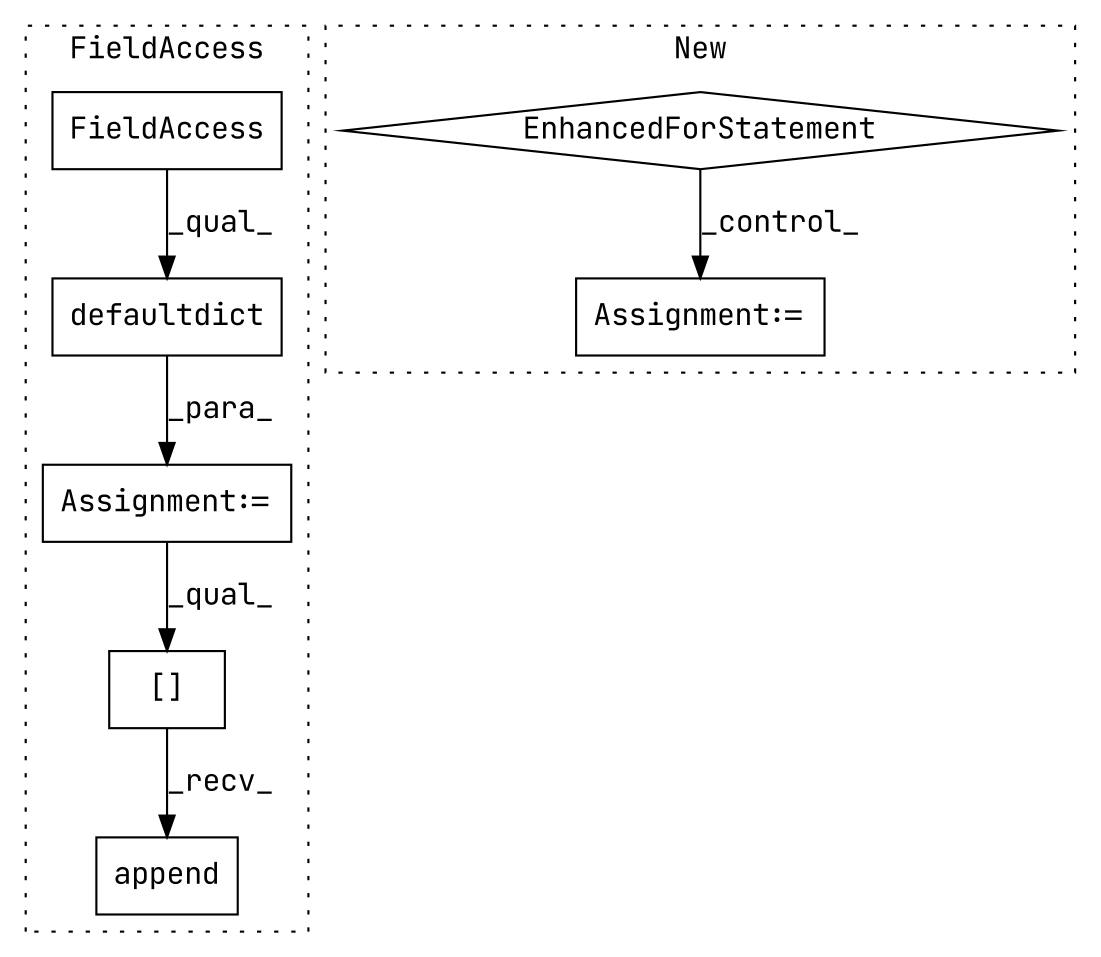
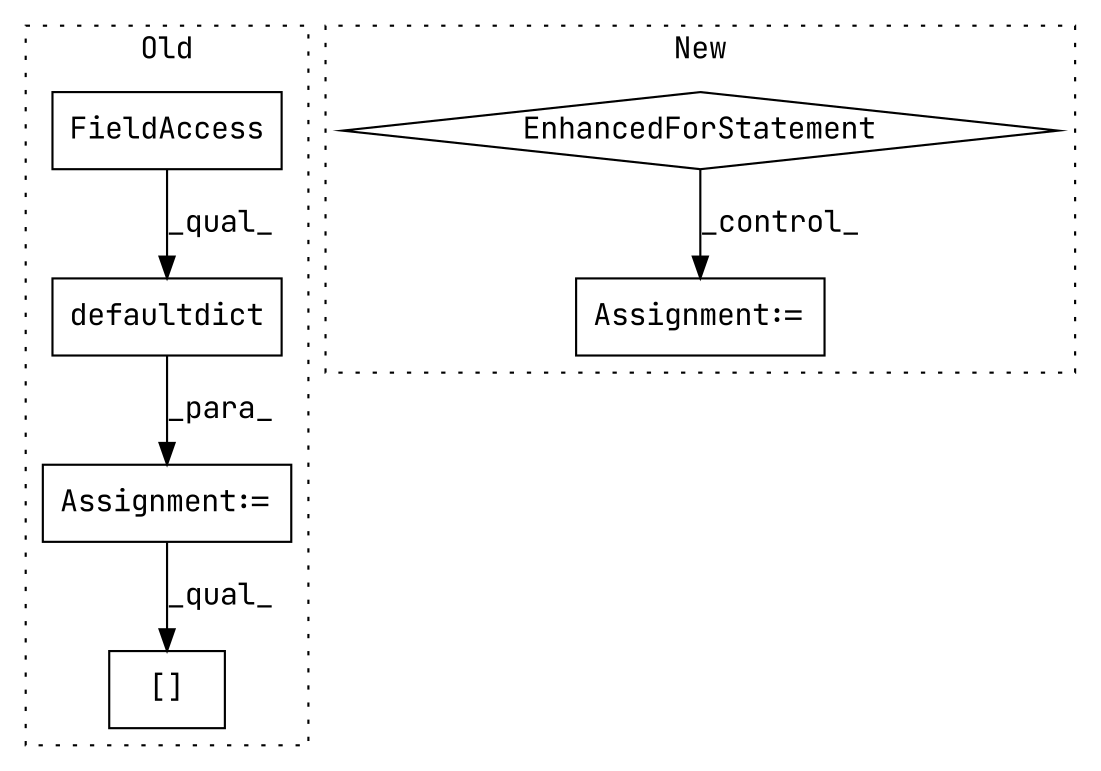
cluster "FieldAccess": label "FieldAccess" -> "Old"
node "append": removed
